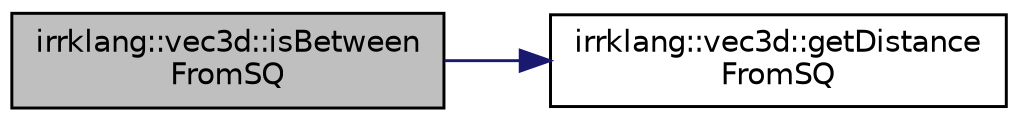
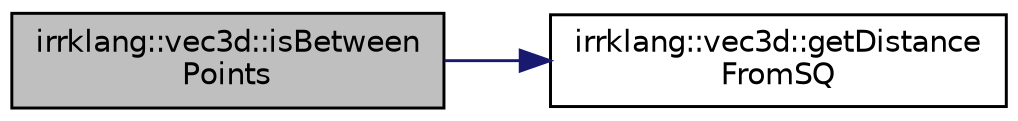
node "irrklang::vec3d::isBetween FromSQ": label "irrklang::vec3d::isBetween FromSQ" -> "irrklang::vec3d::isBetween Points"
